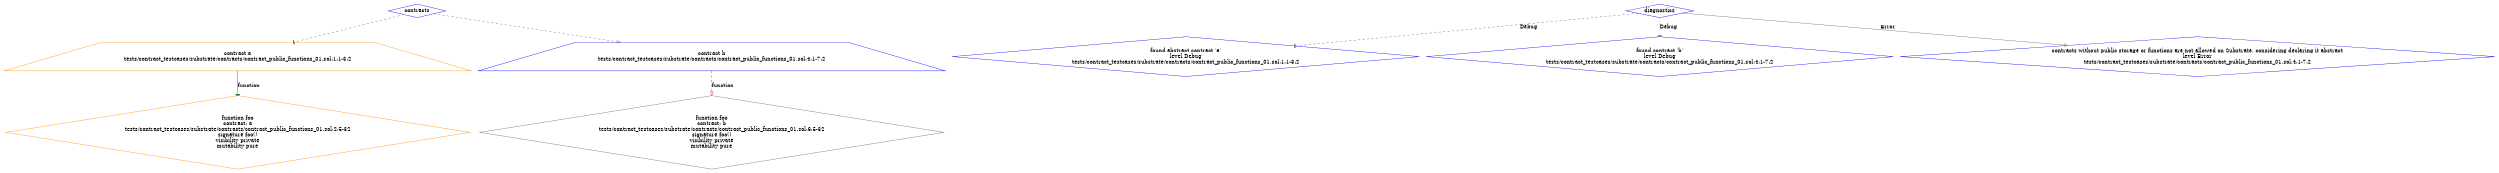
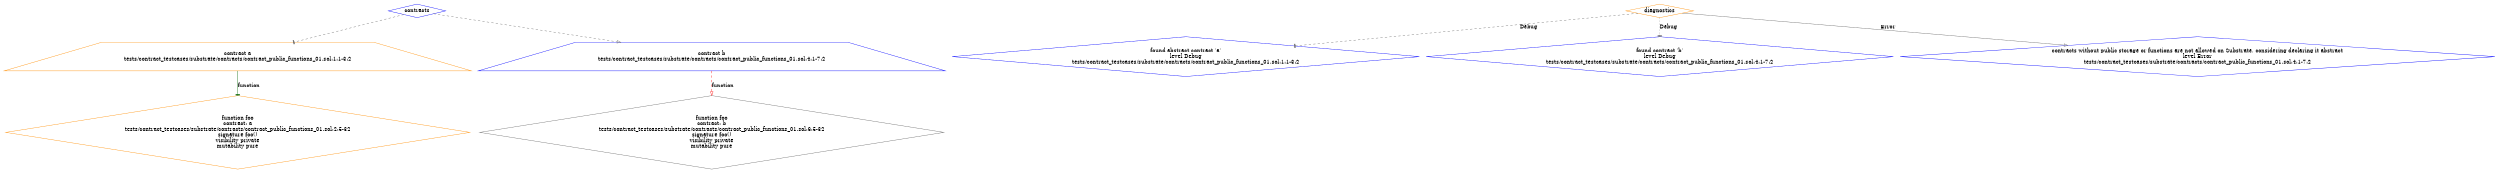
node "diagnostics": color blue -> darkorange
